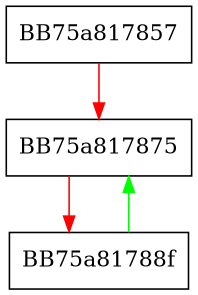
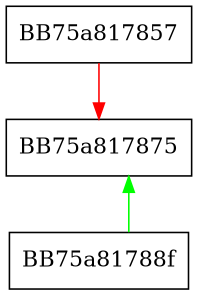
edge "BB75a817875" -> "BB75a81788f": removed
